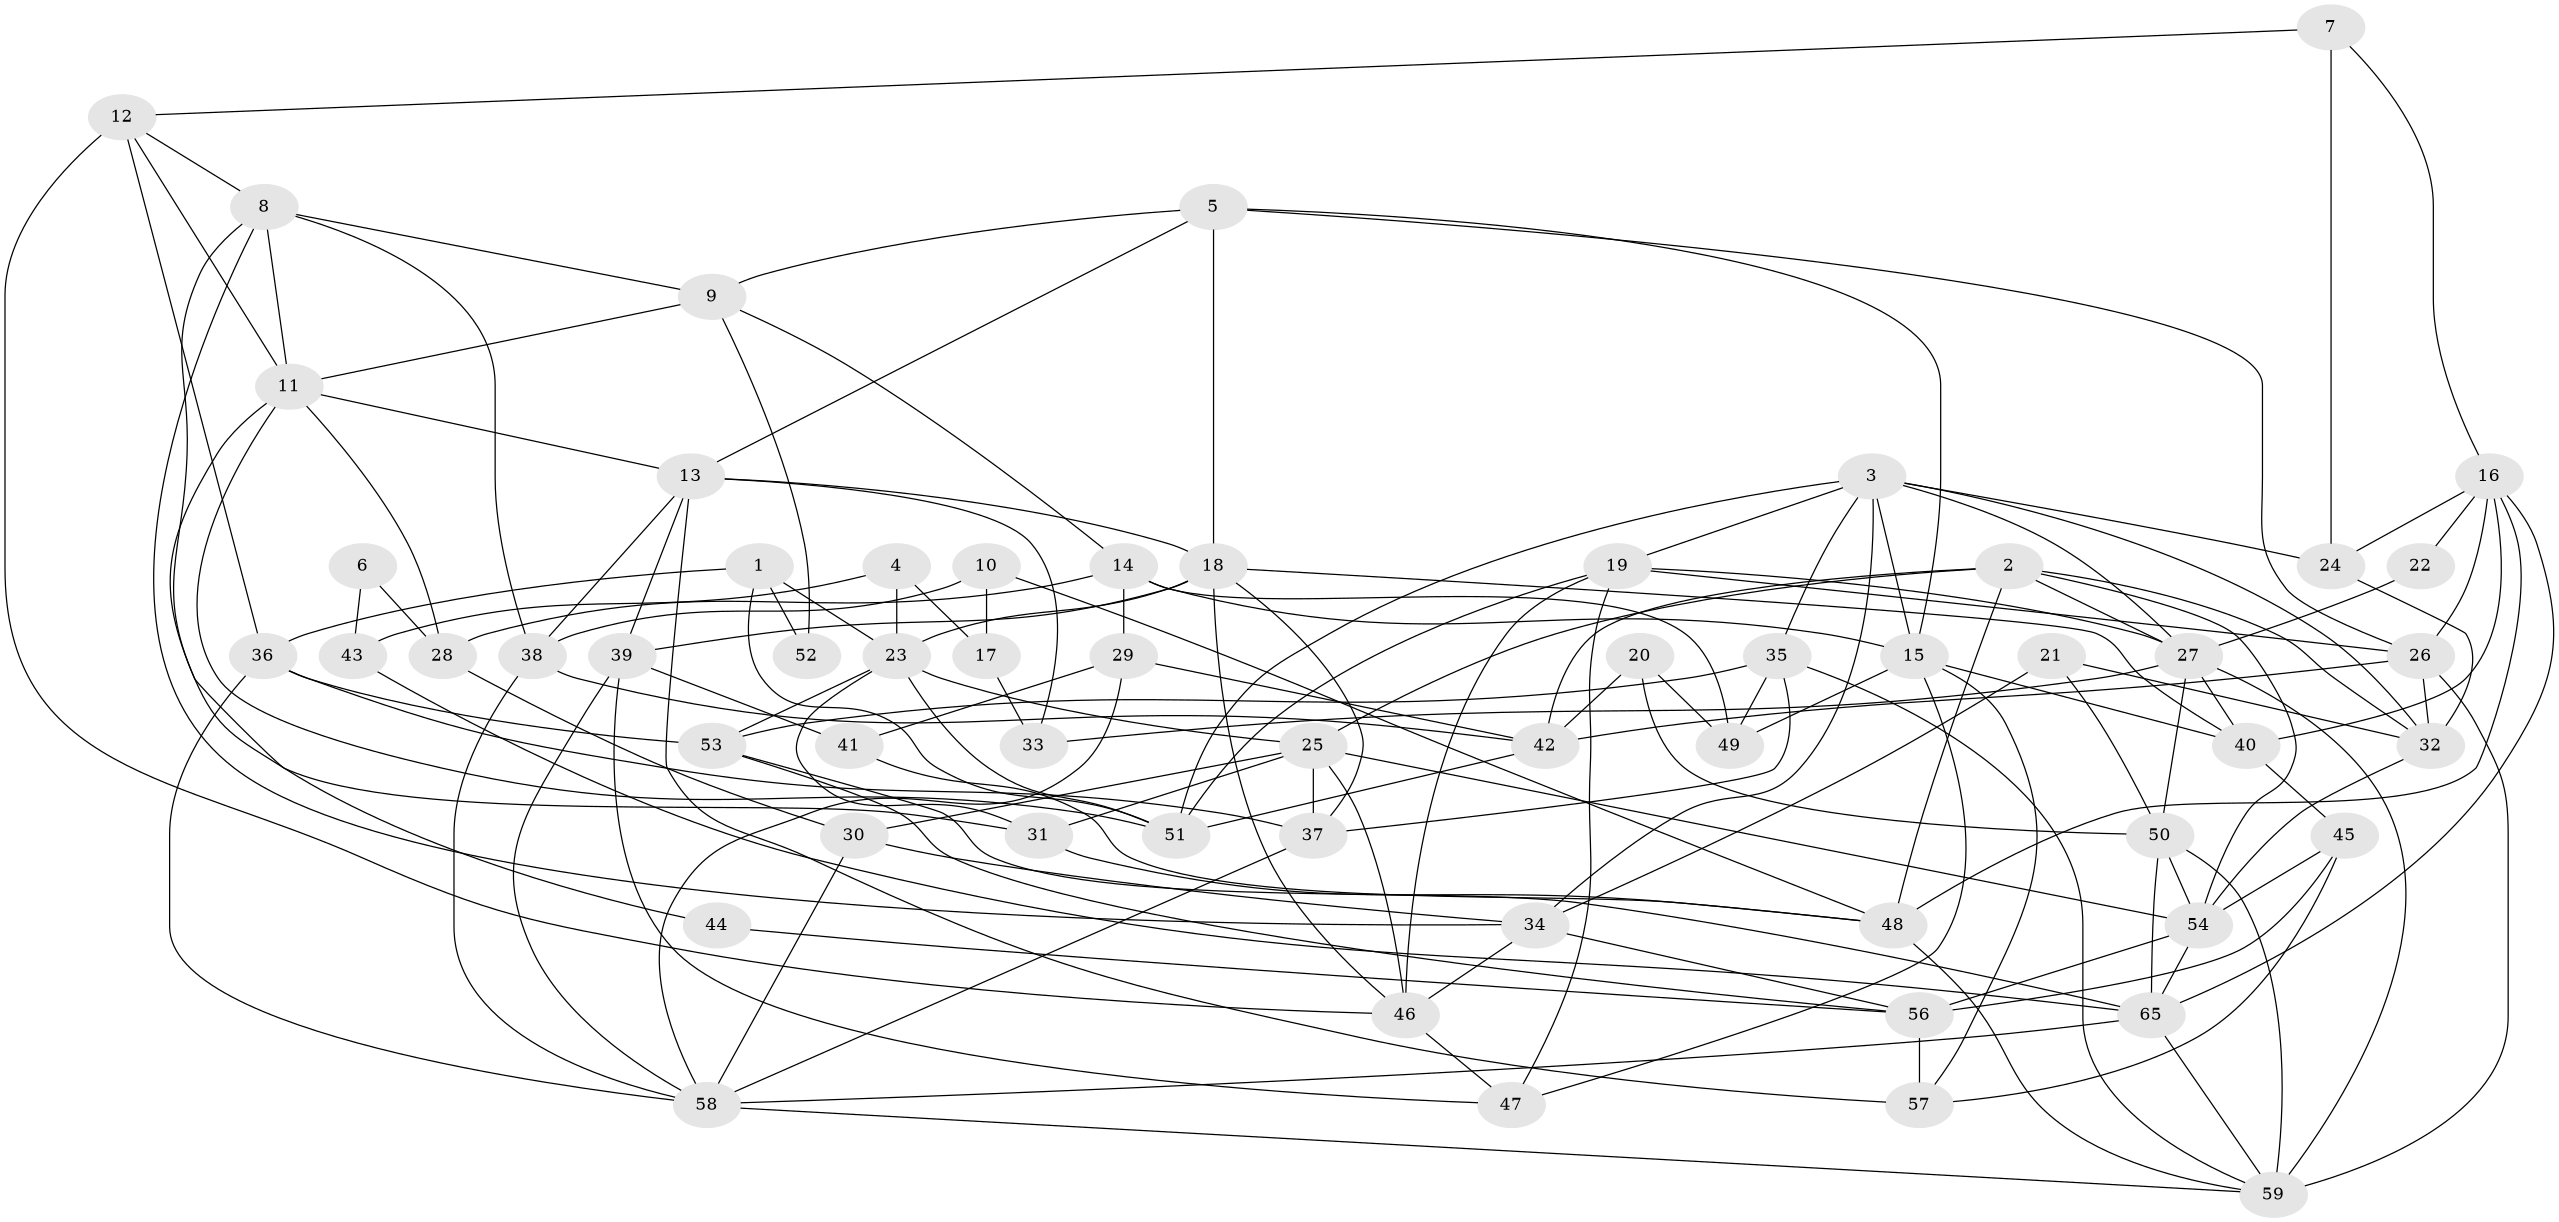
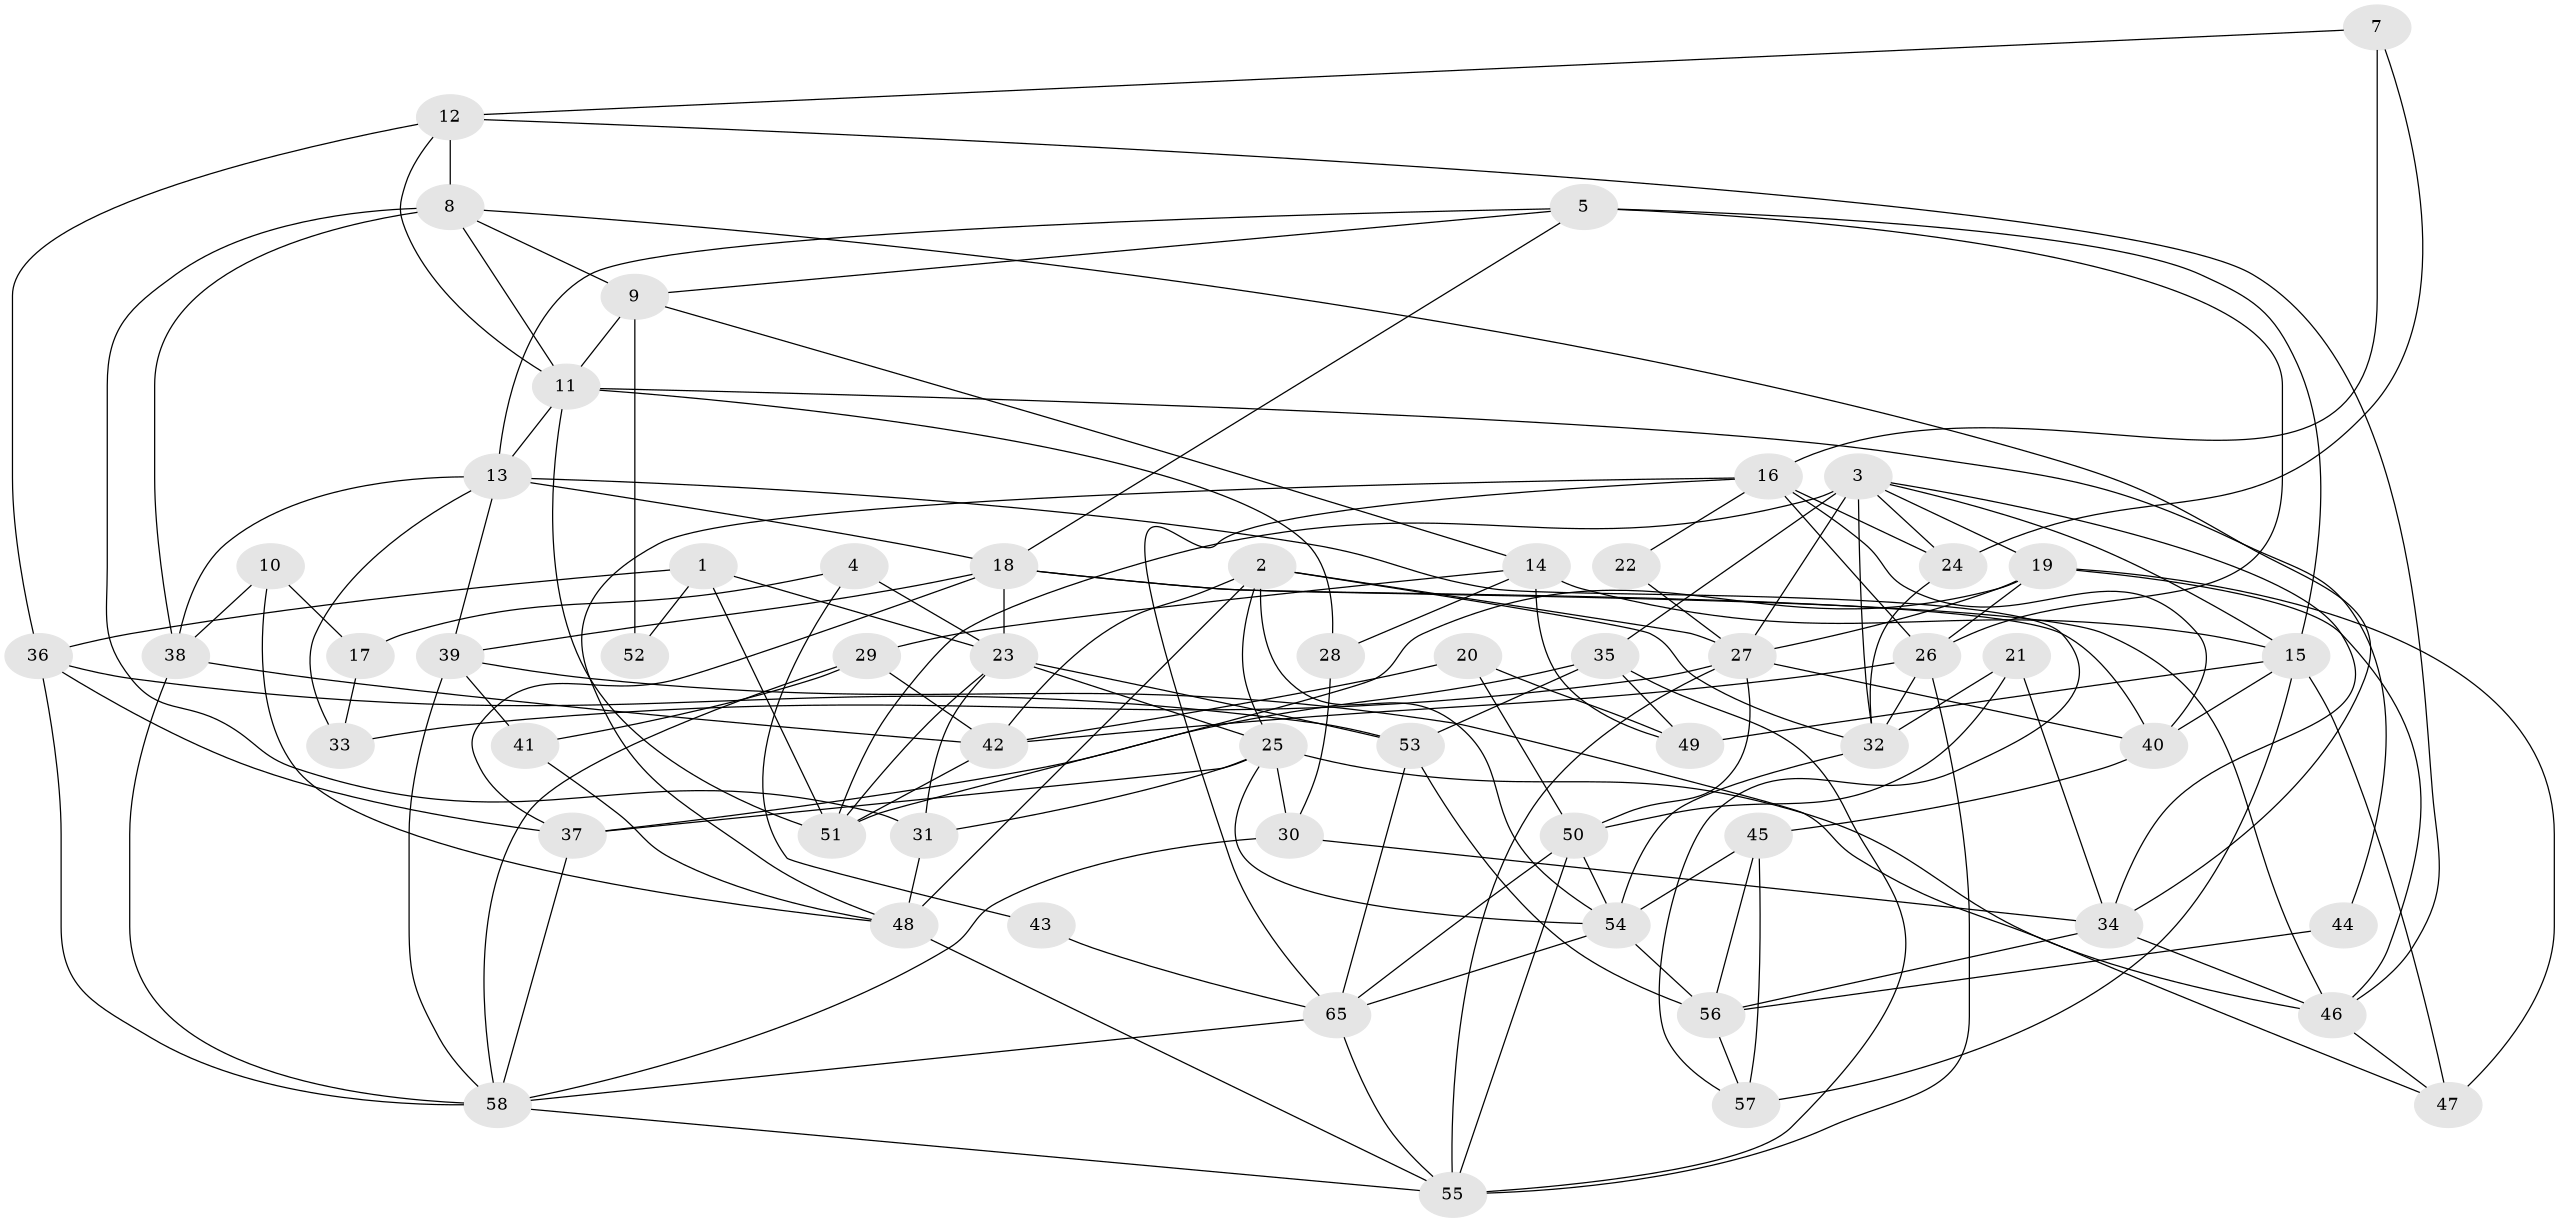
node "6": removed
node "59": label "59" -> "55"
